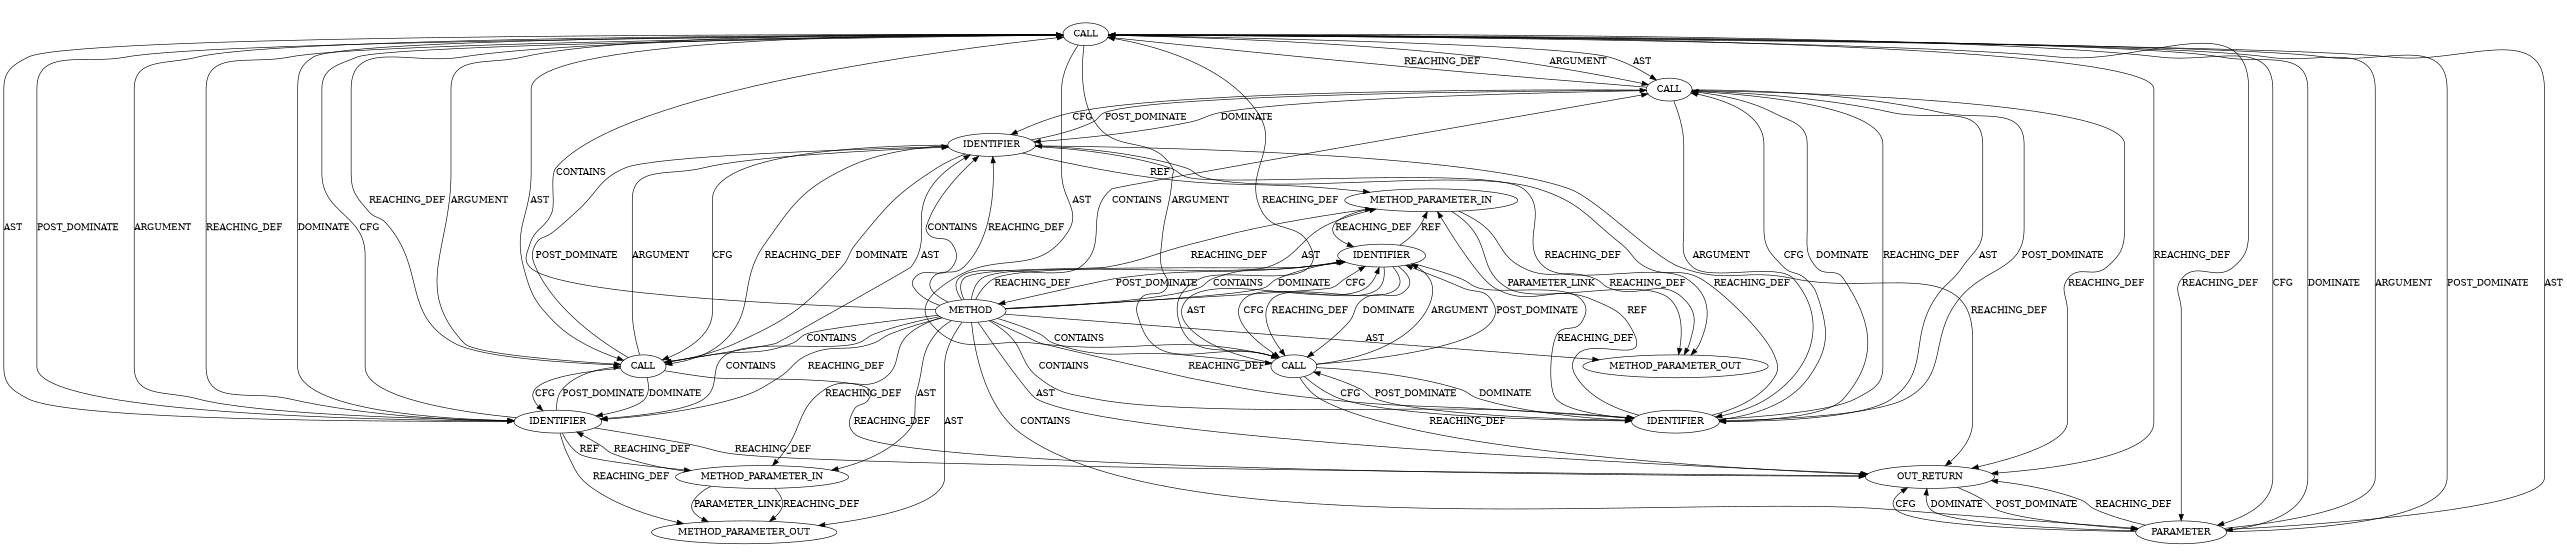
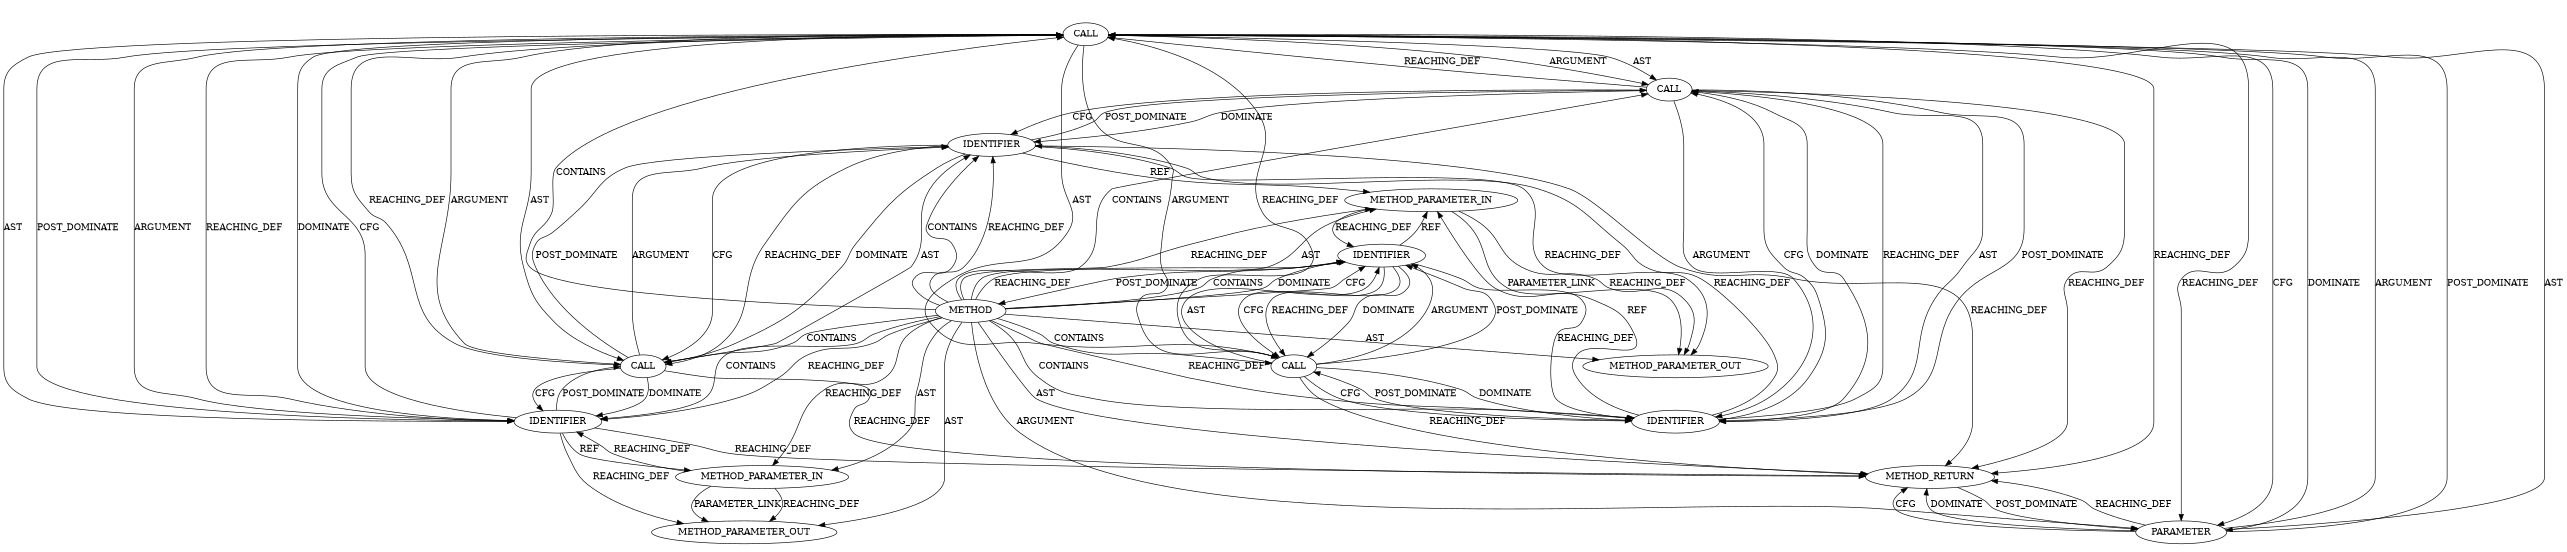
edge "METHOD" -> "PARAMETER": label "CONTAINS" -> "ARGUMENT"
node "OUT_RETURN": label "OUT_RETURN" -> "METHOD_RETURN"
